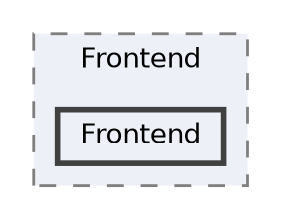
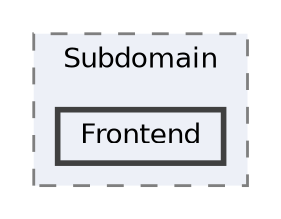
cluster "Frontend": label "Frontend" -> "Subdomain"
